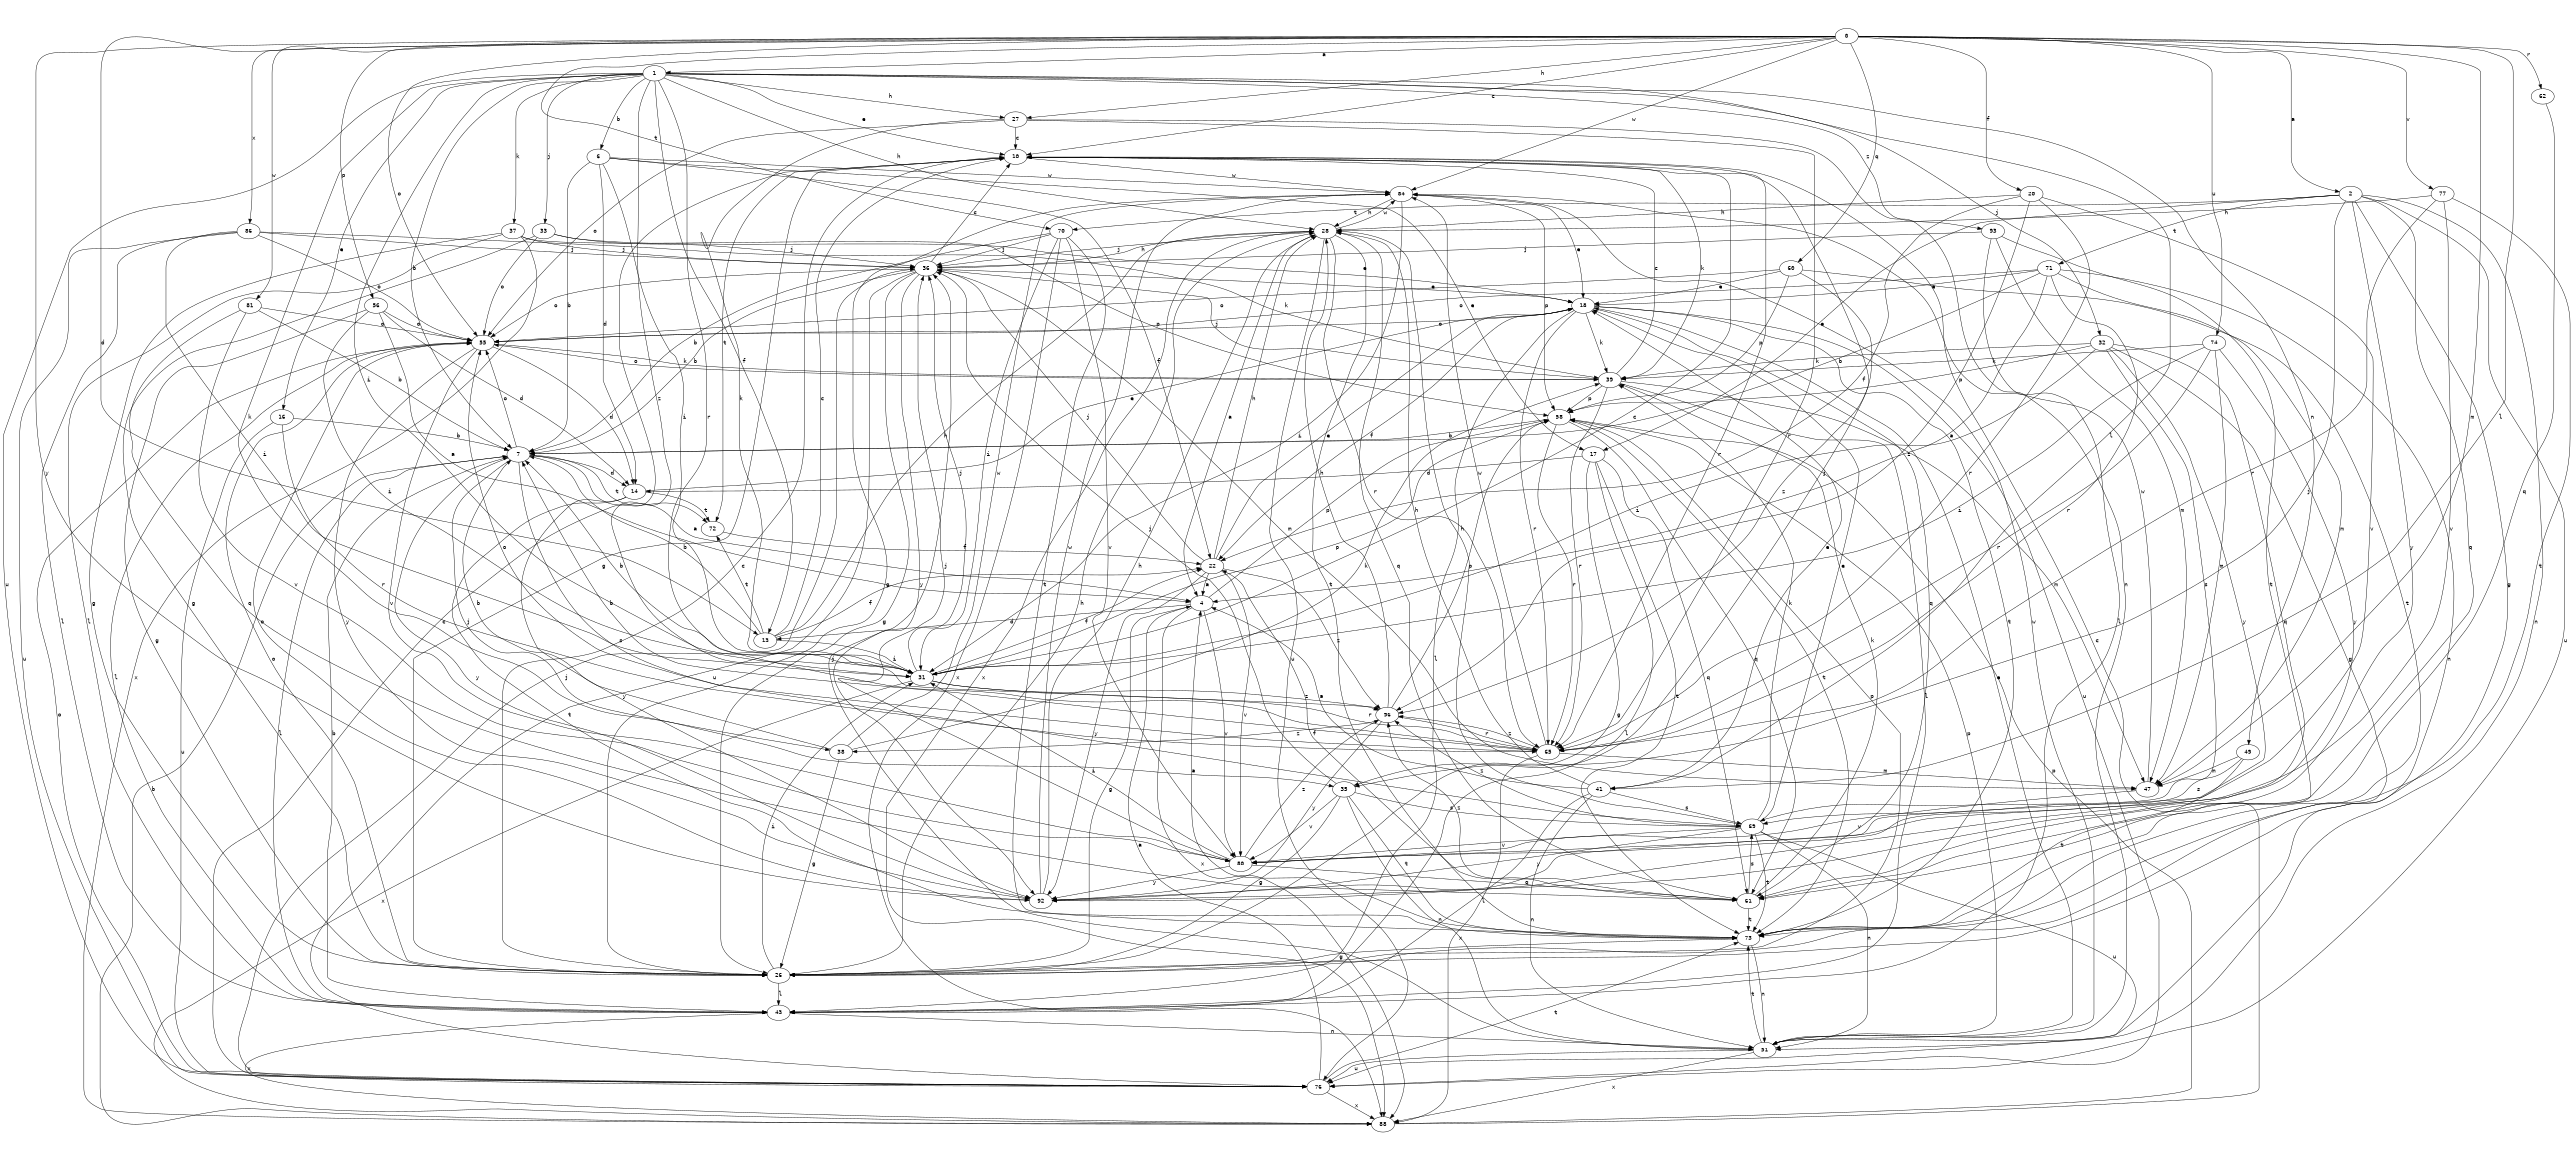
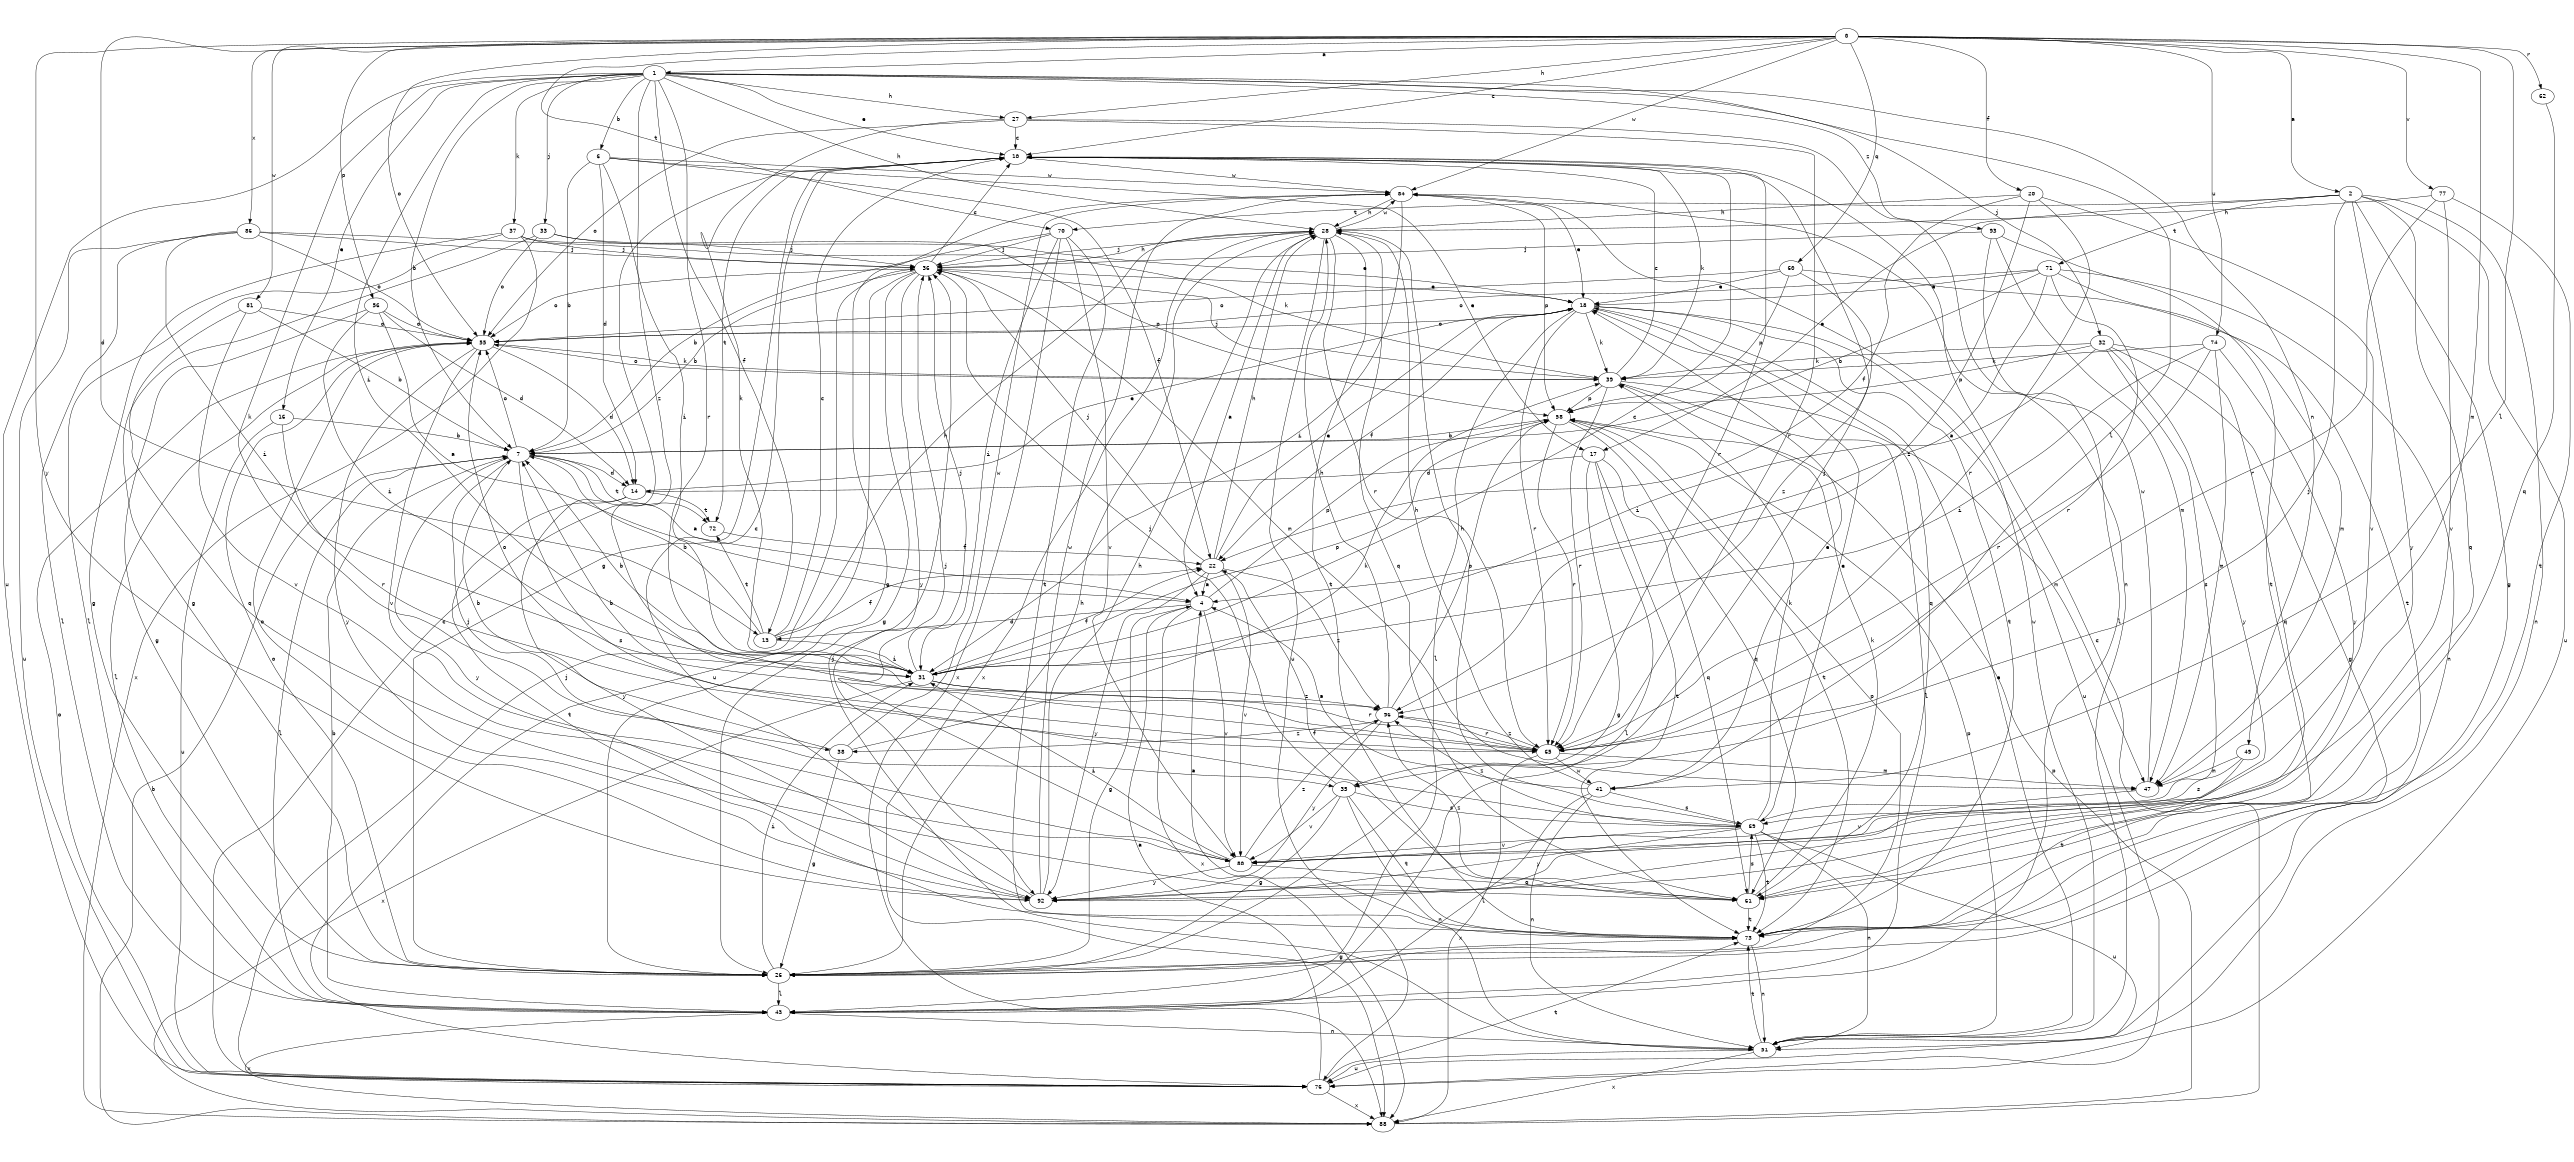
edge "65" -> "84": now "65" -> "41"
edge "26" -> "10": now "92" -> "10"
